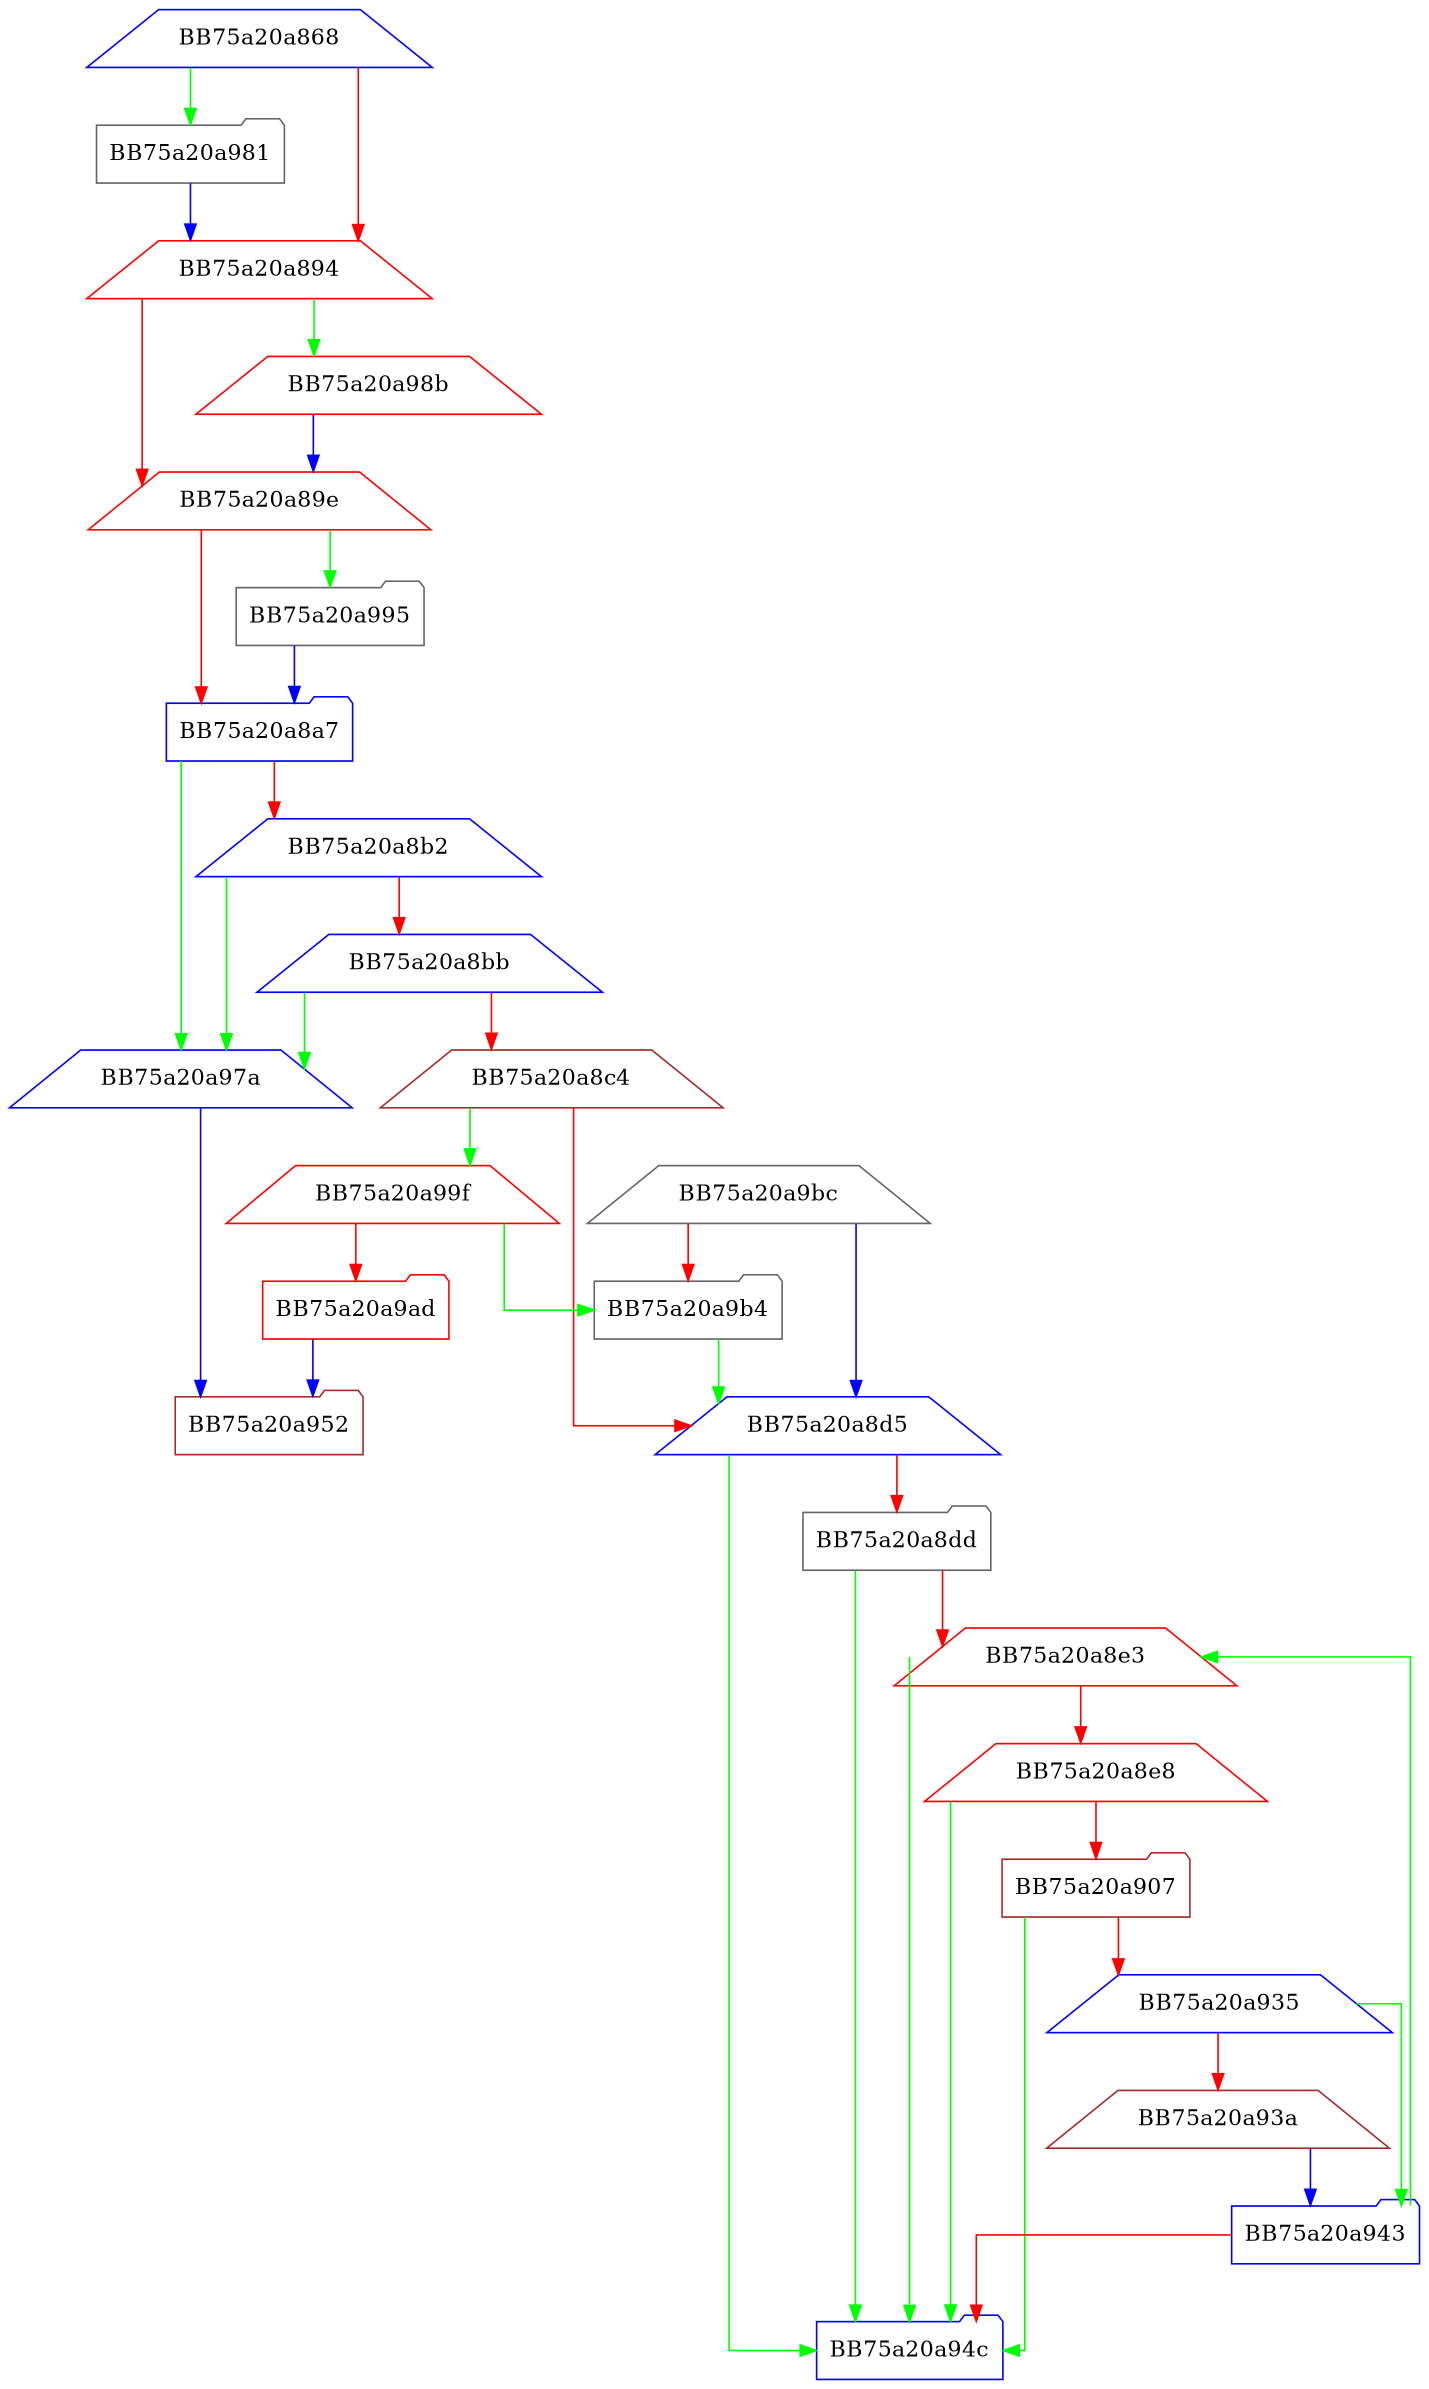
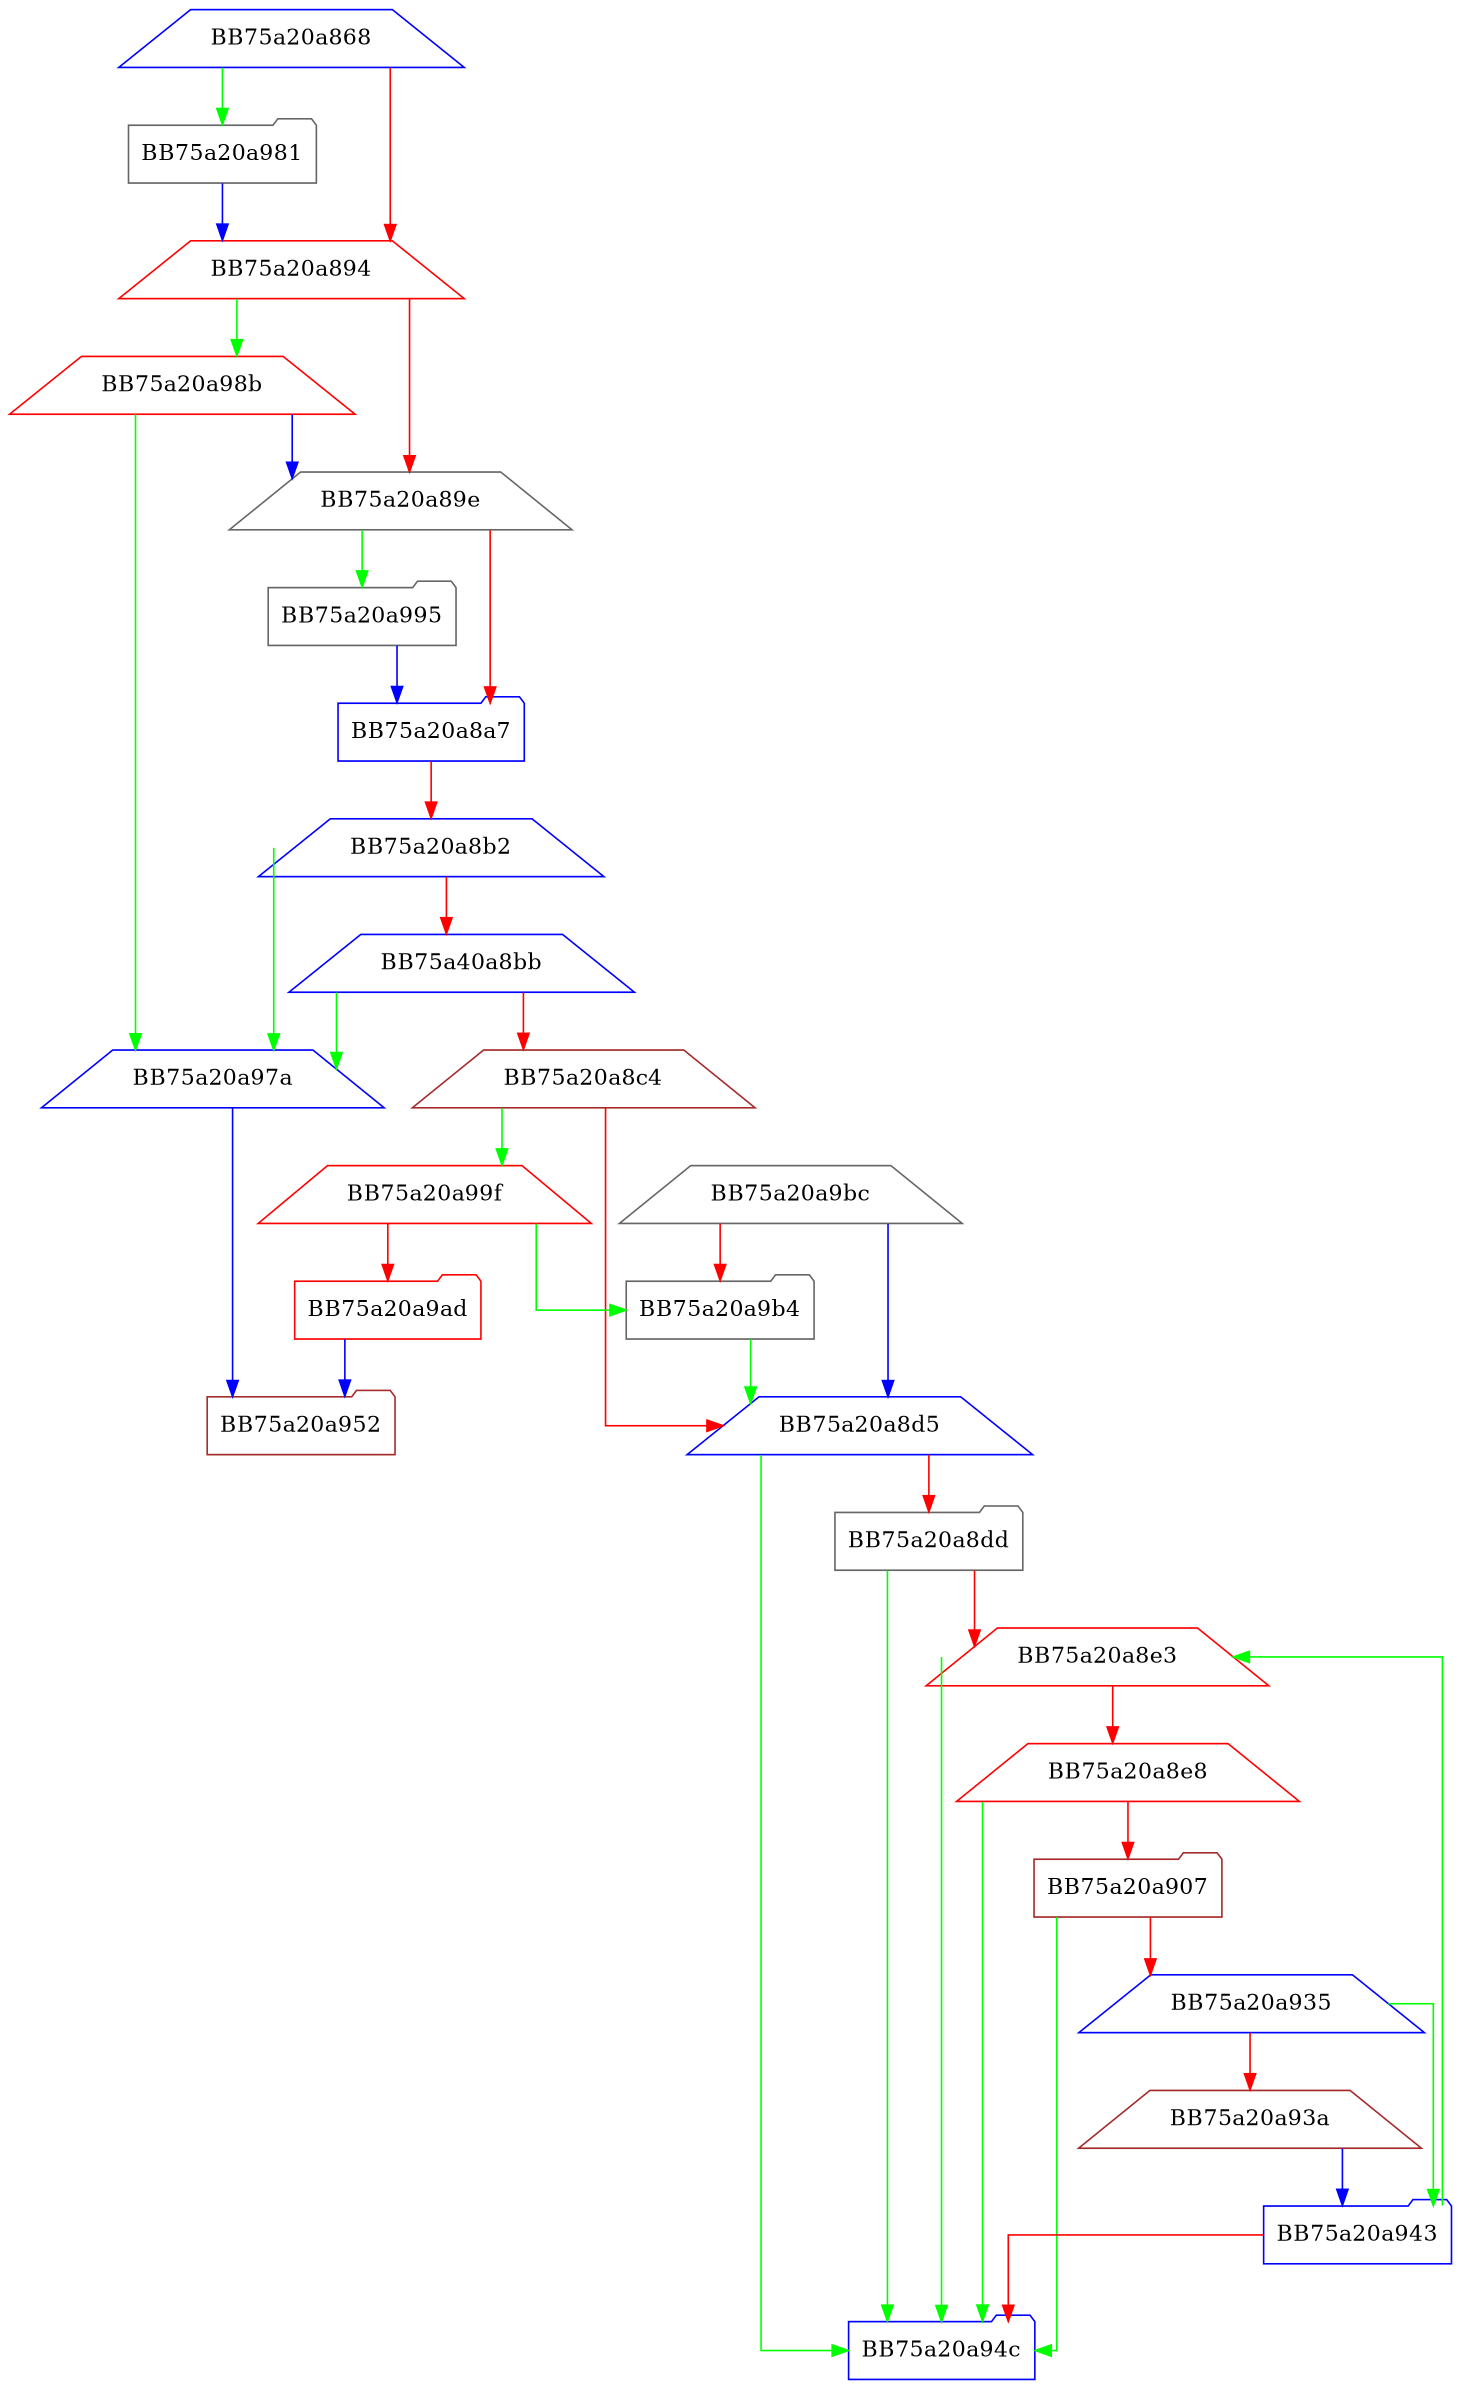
node "BB75a20a89e": color red -> gray40
edge "BB75a20a8a7" -> "BB75a20a97a": now "BB75a20a98b" -> "BB75a20a97a"
node "BB75a20a8bb": label "BB75a20a8bb" -> "BB75a40a8bb"
